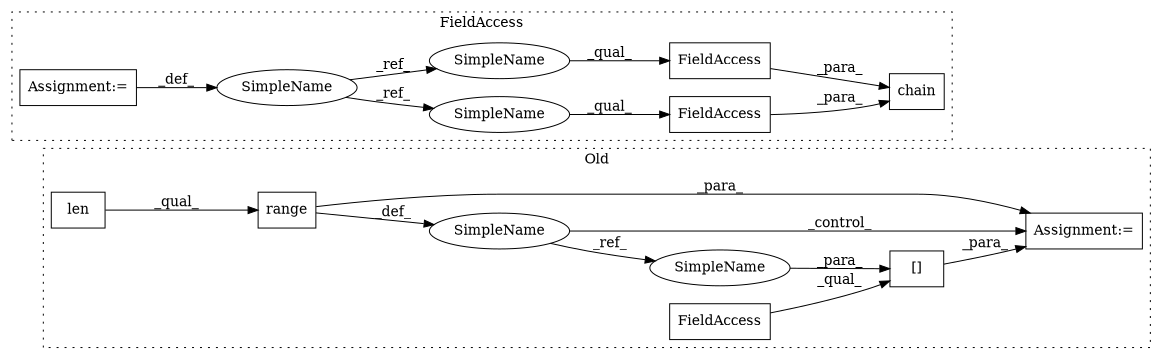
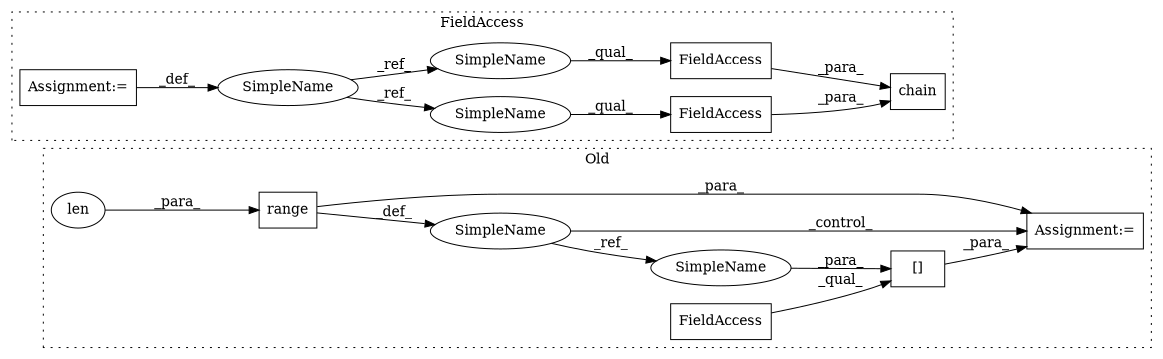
edge "len" -> "range": label "_qual_" -> "_para_"
node "len": shape box -> ellipse
